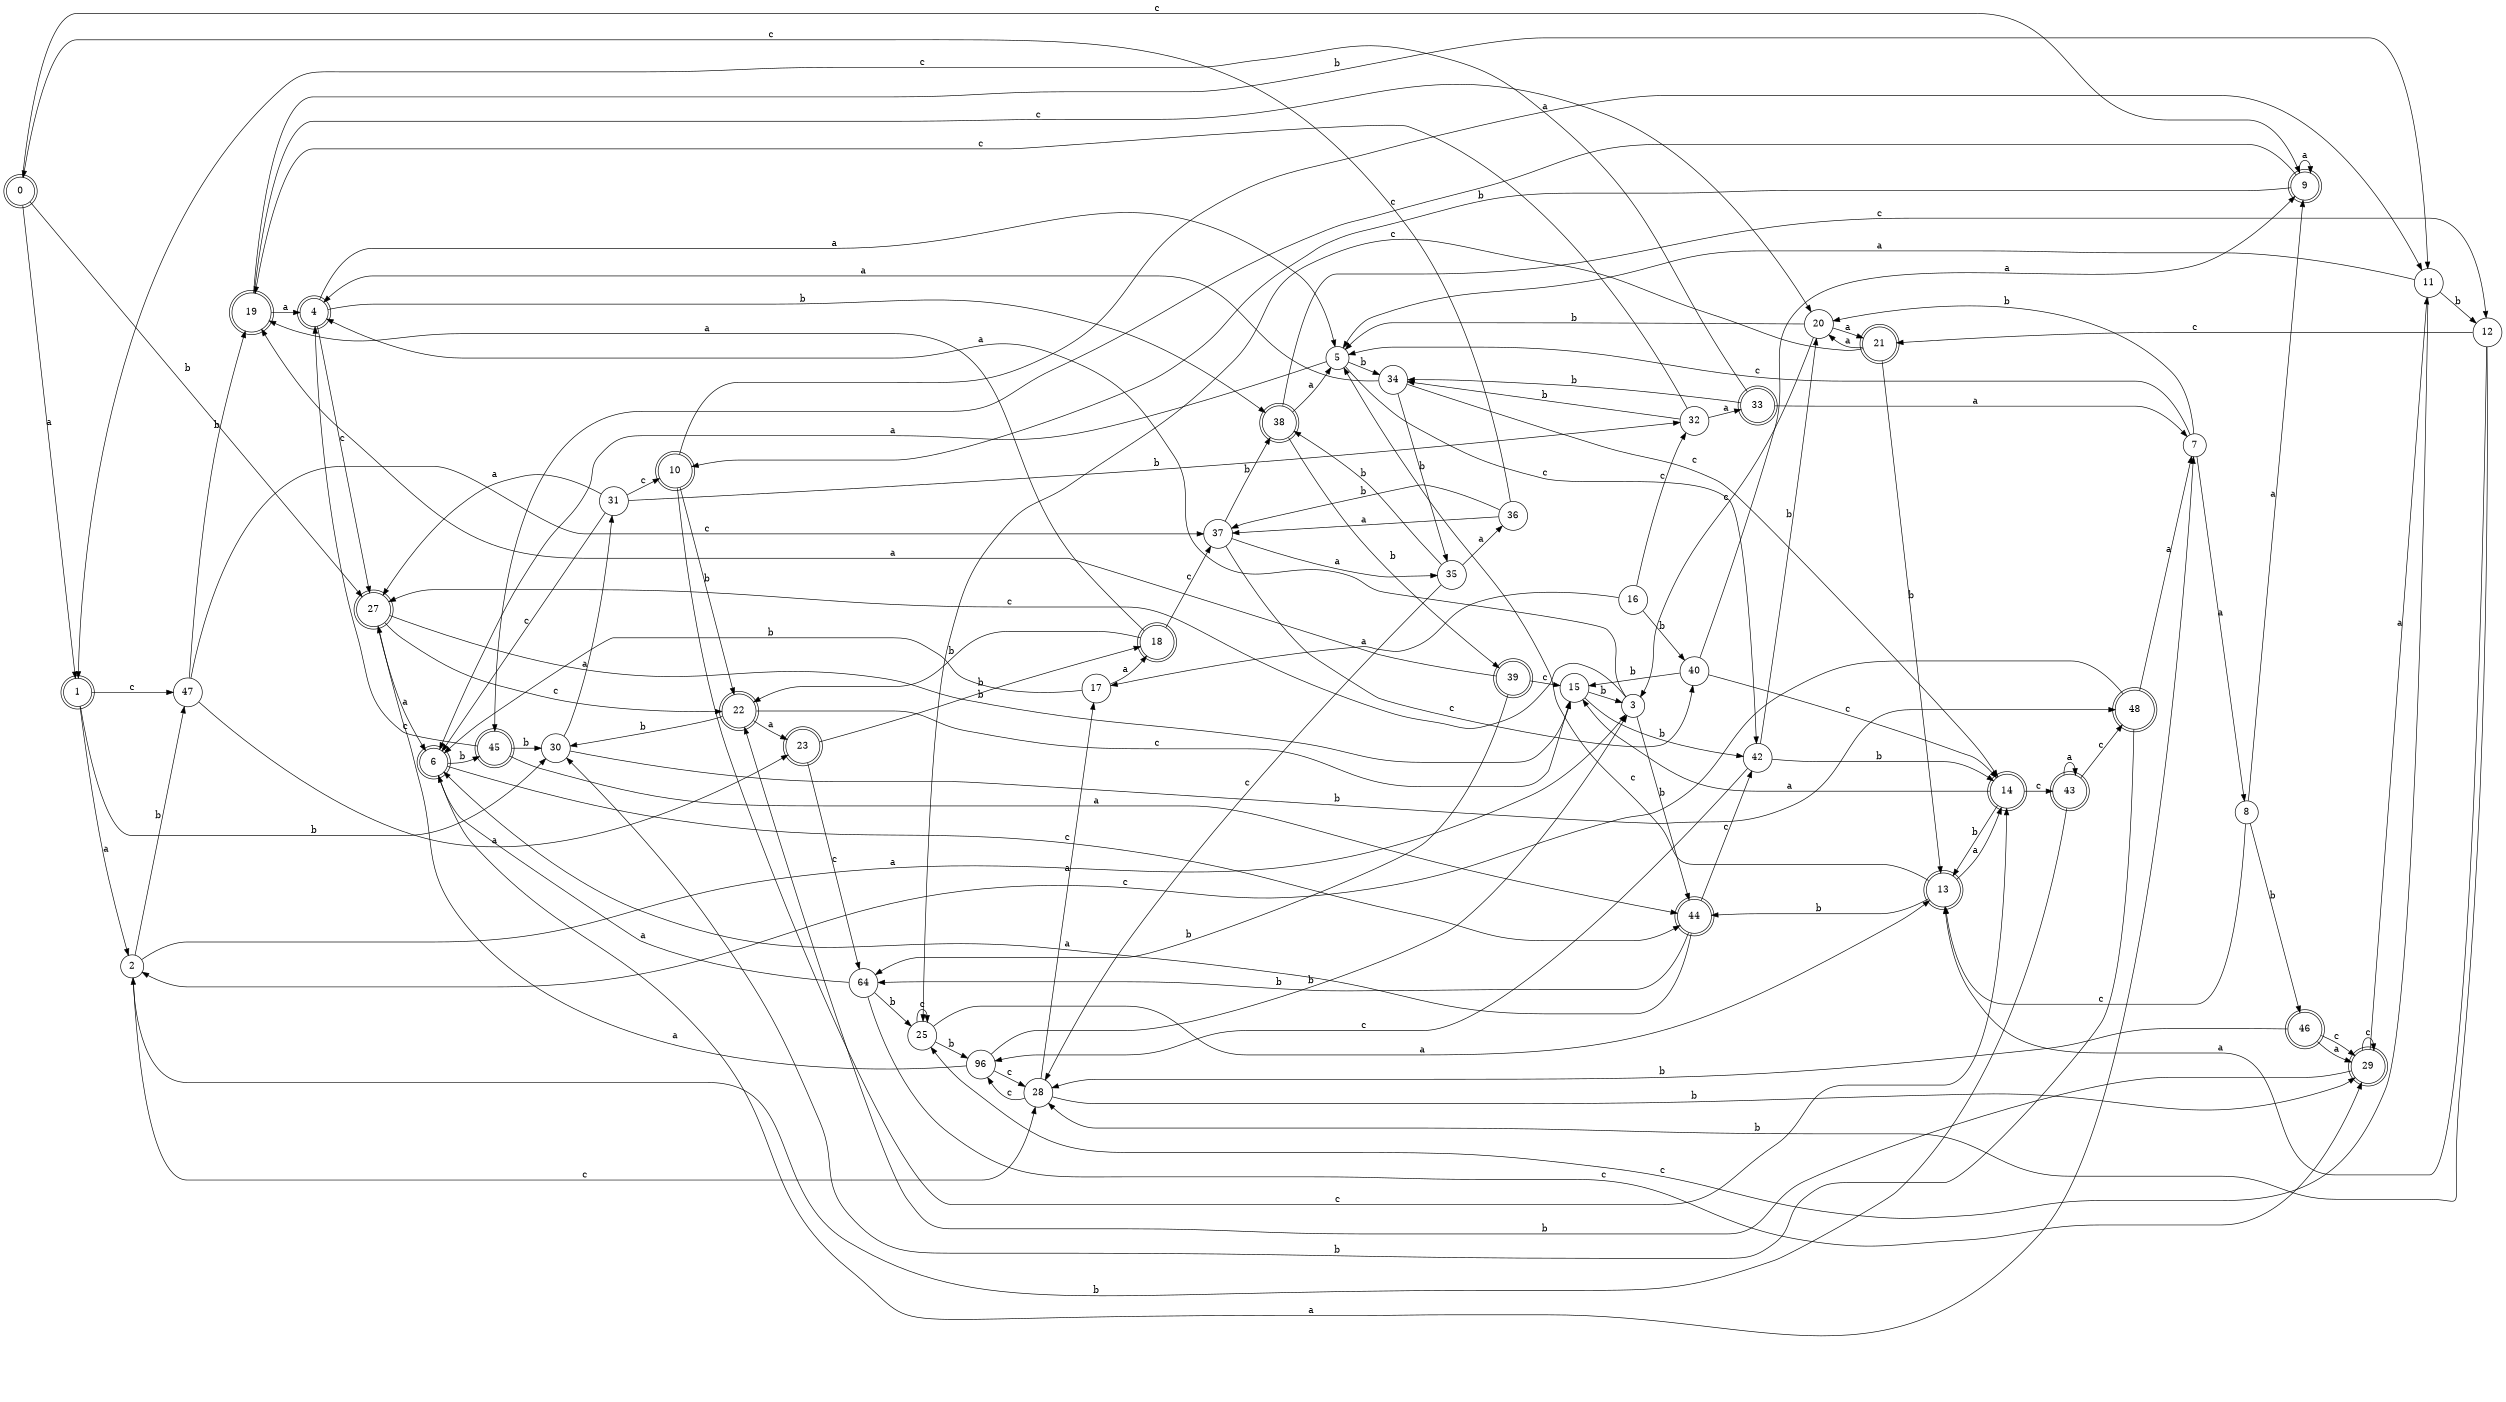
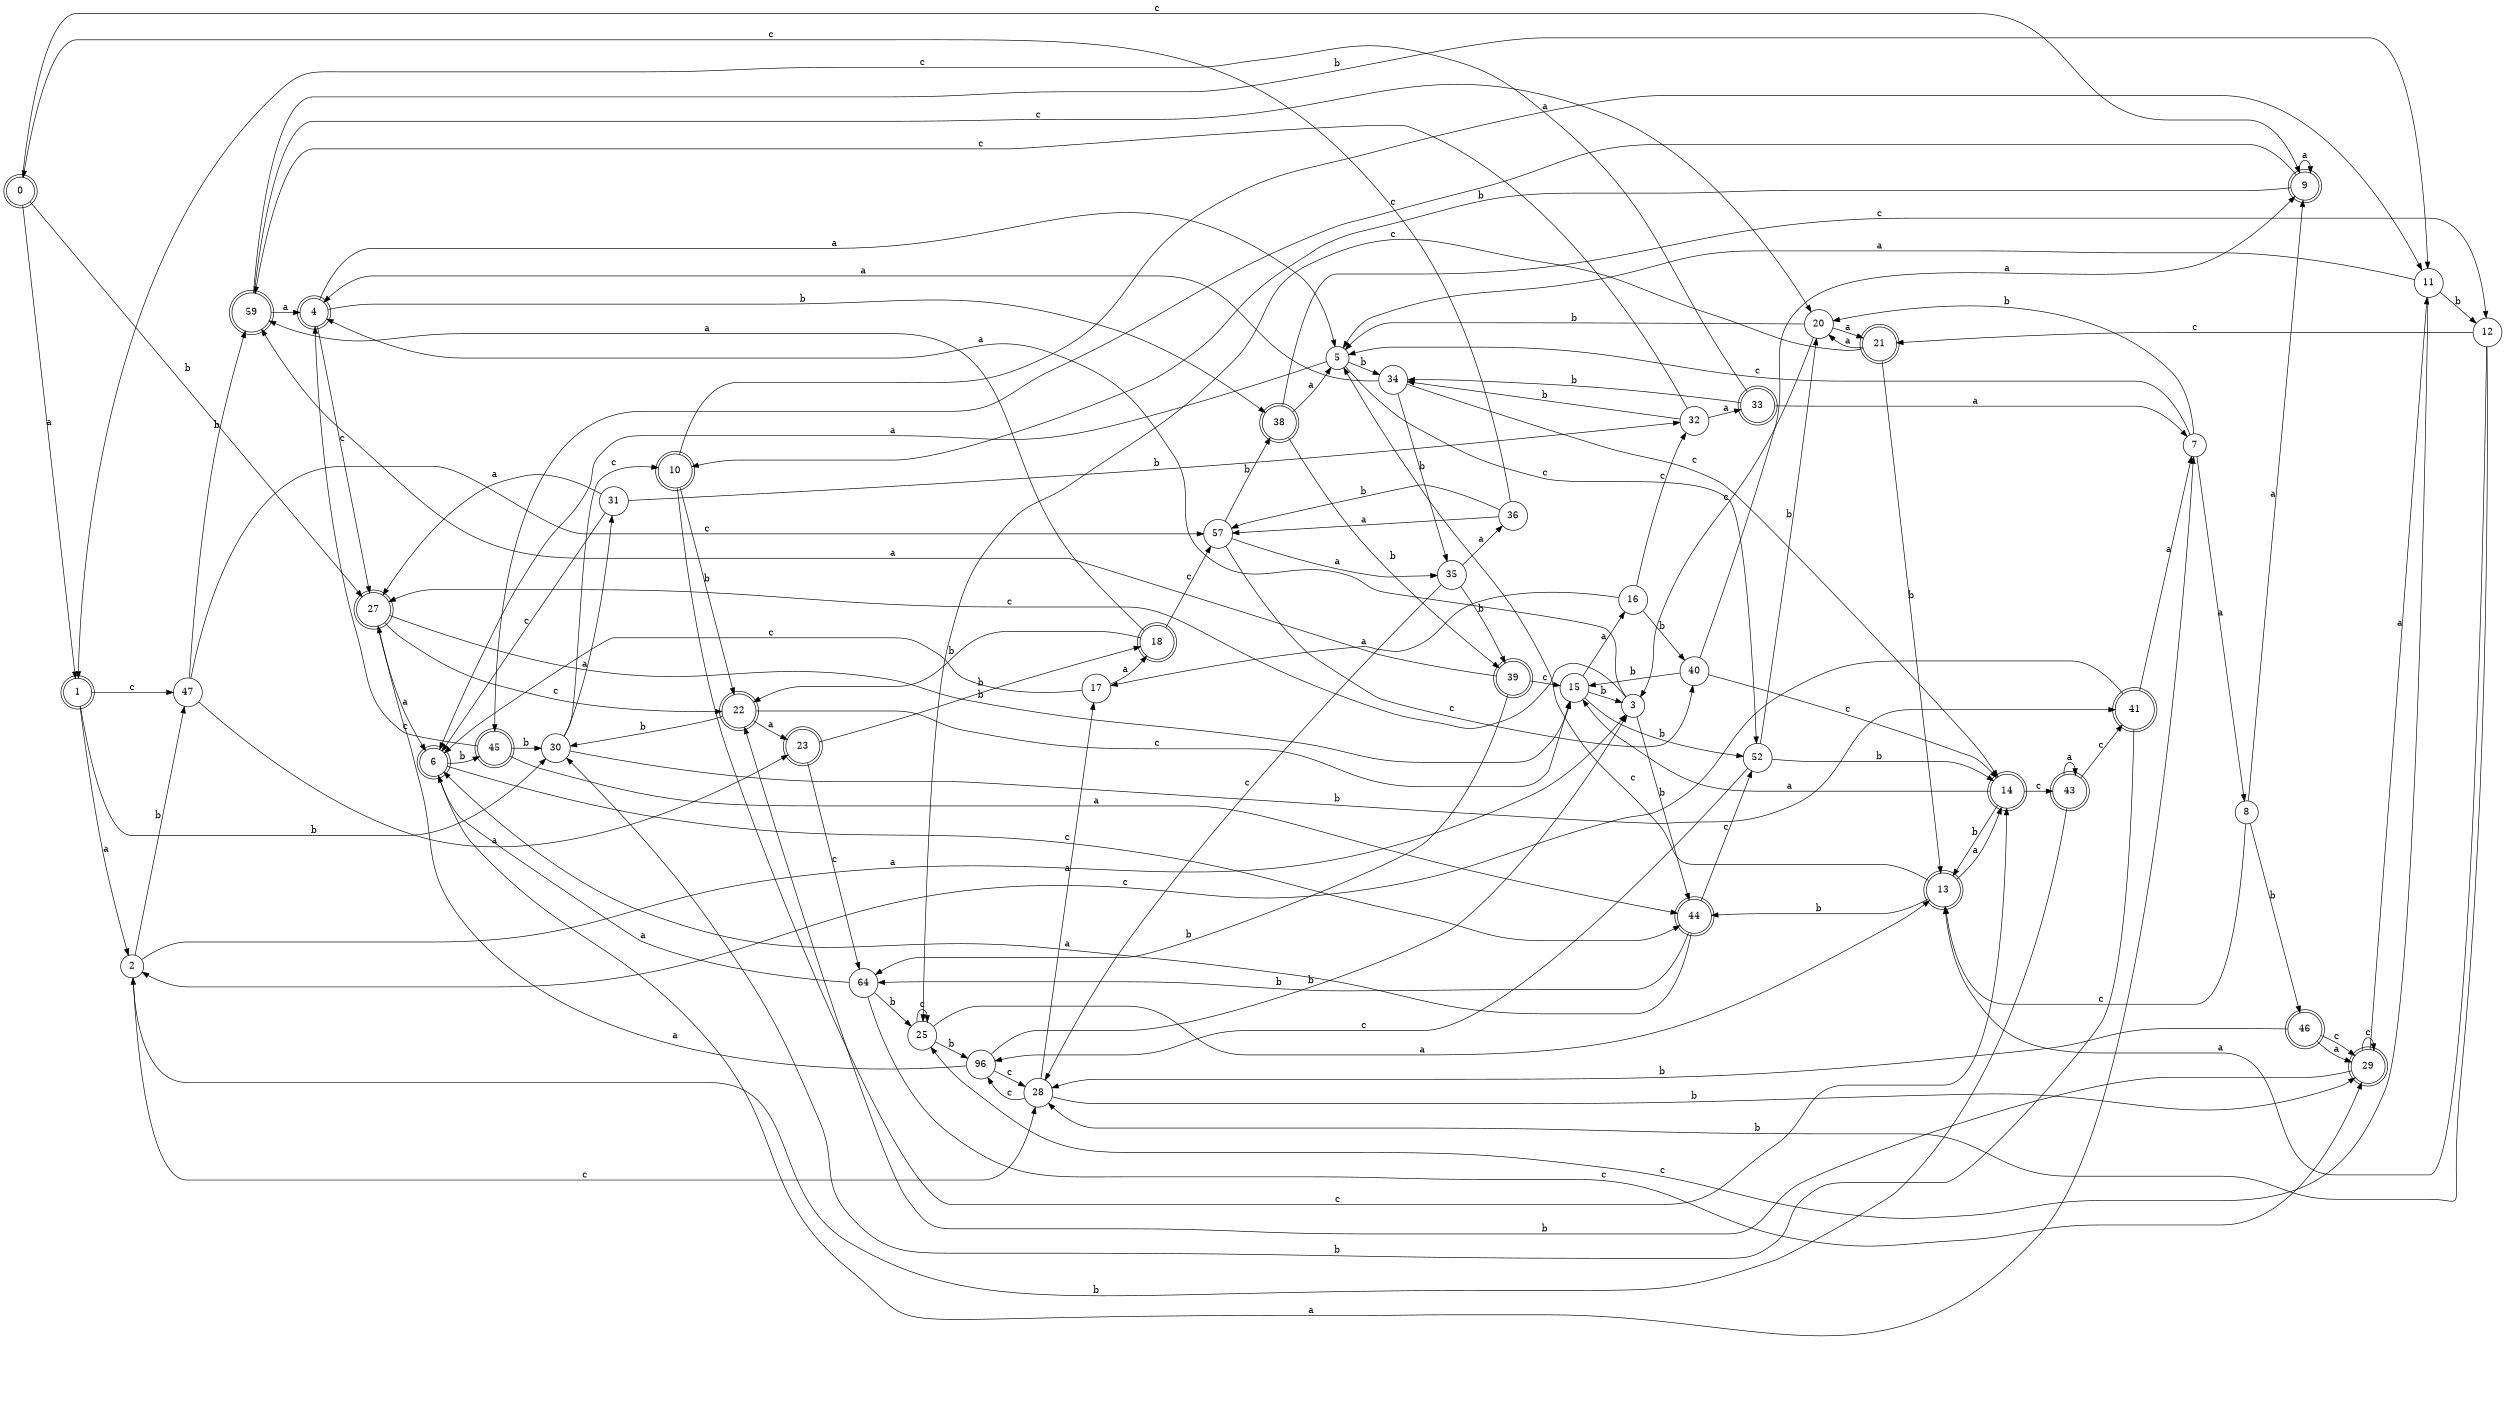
node "19": label "19" -> "59"
edge "31" -> "10": now "30" -> "10"
edge "35" -> "38": now "35" -> "39"
node "37": label "37" -> "57"
edge "17" -> "6": label "b" -> "c"
edge "15" -> "16": added, label "a"
node "48": label "48" -> "41"
node "42": label "42" -> "52"
